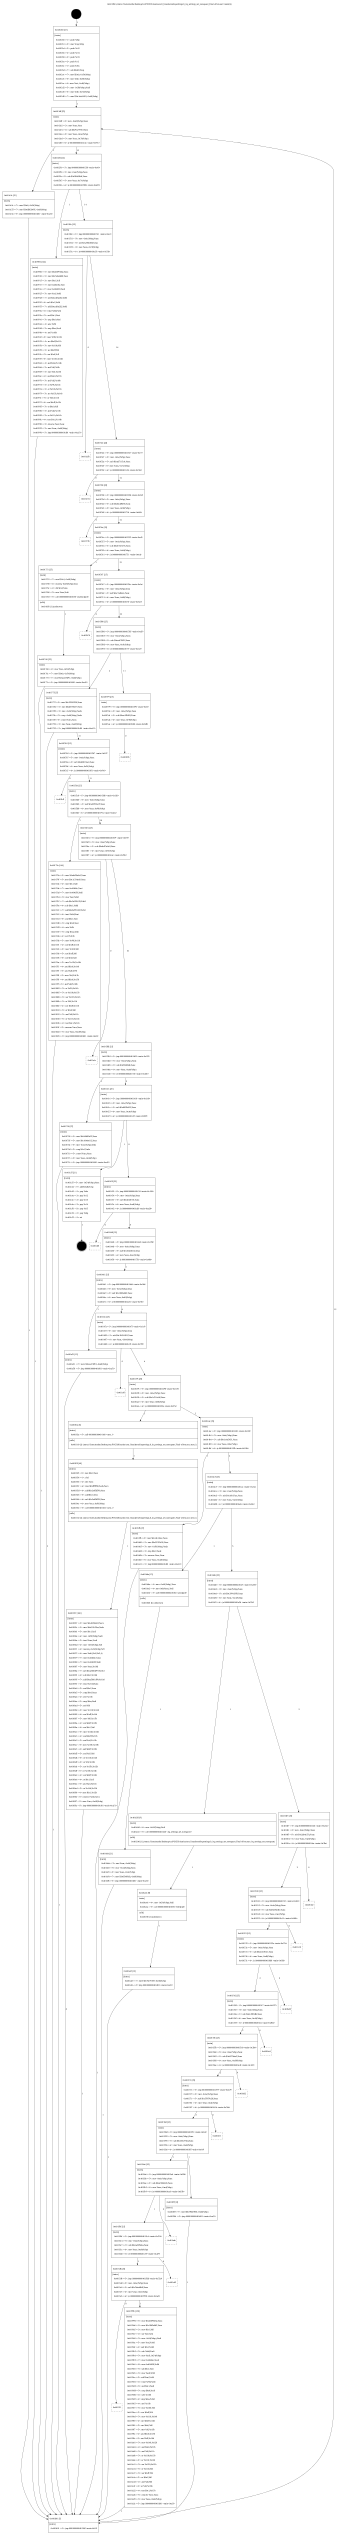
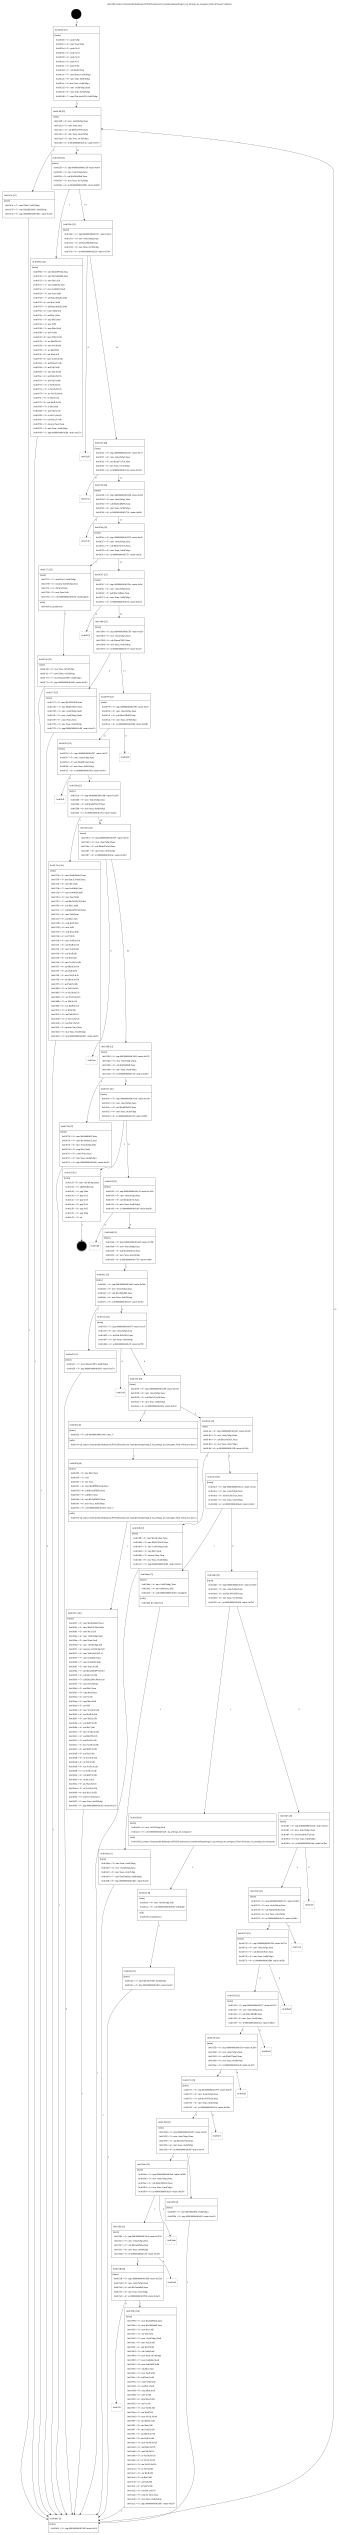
edge "0x40177f [27]" -> "0x4013b2 [25]": now "0x401399 [25]" -> "0x4013b2 [25]"
